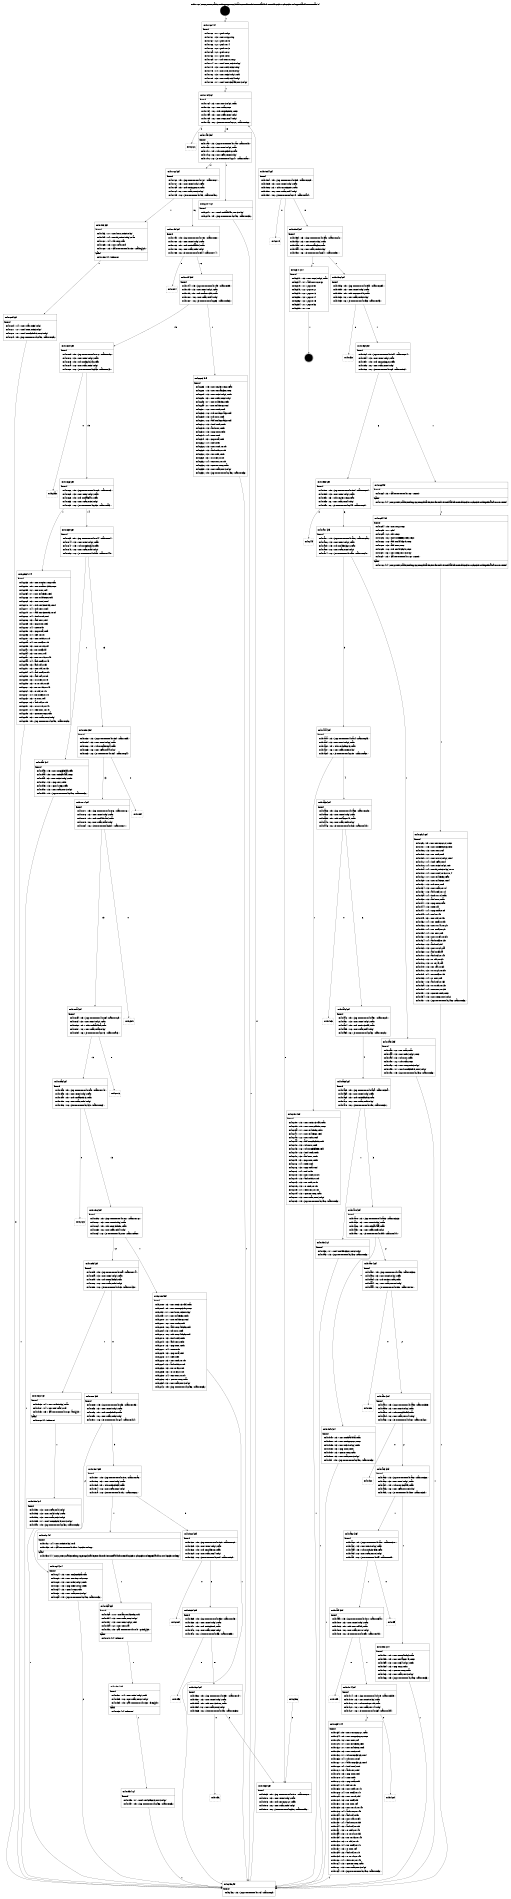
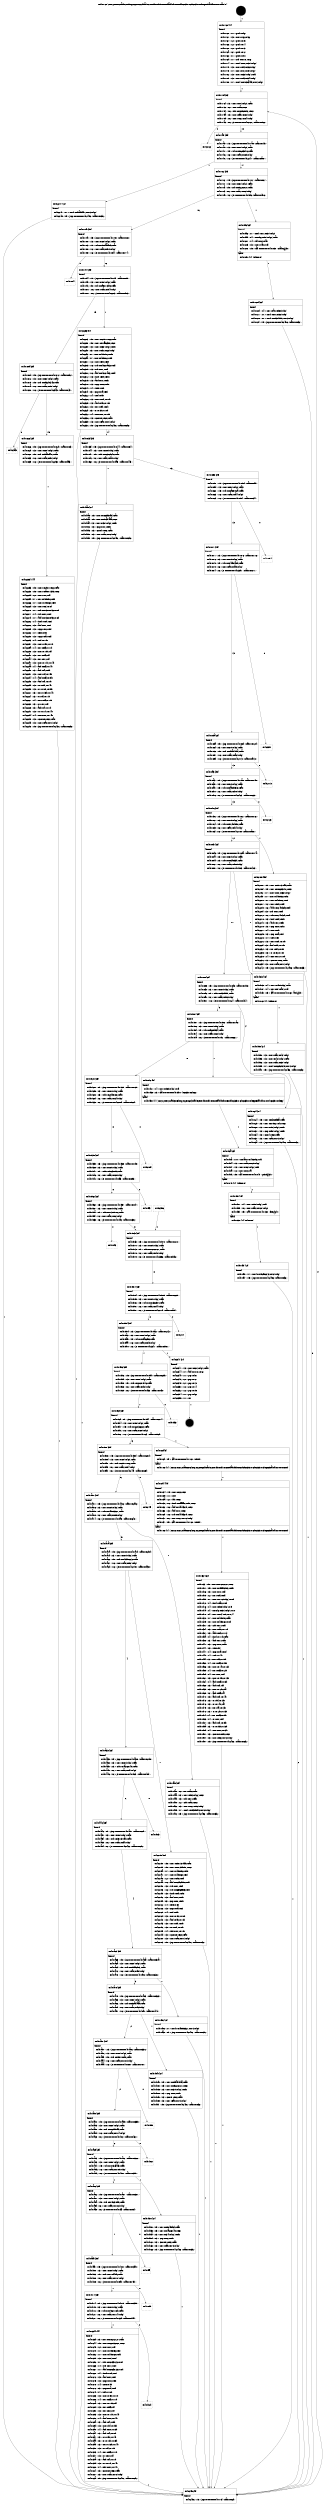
edge "0x401826 [25]" -> "0x40183f [25]": now "0x4022e3 [94]" -> "0x40183f [25]"
edge "0x401984 [25]" -> "0x40196b [25]": reversed
